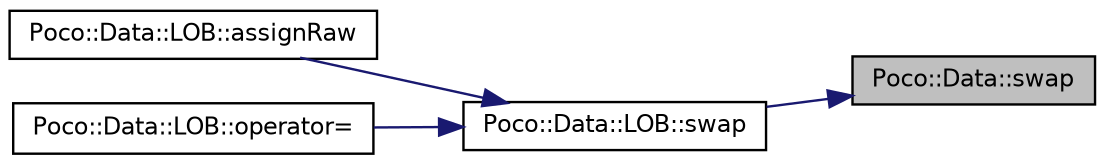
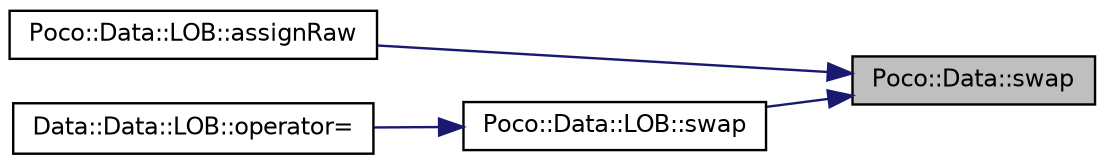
edge "Poco::Data::LOB::assignRaw" -> "Poco::Data::LOB::swap": now "Poco::Data::LOB::assignRaw" -> "Poco::Data::swap"
node "Poco::Data::LOB::operator=": label "Poco::Data::LOB::operator=" -> "Data::Data::LOB::operator="
